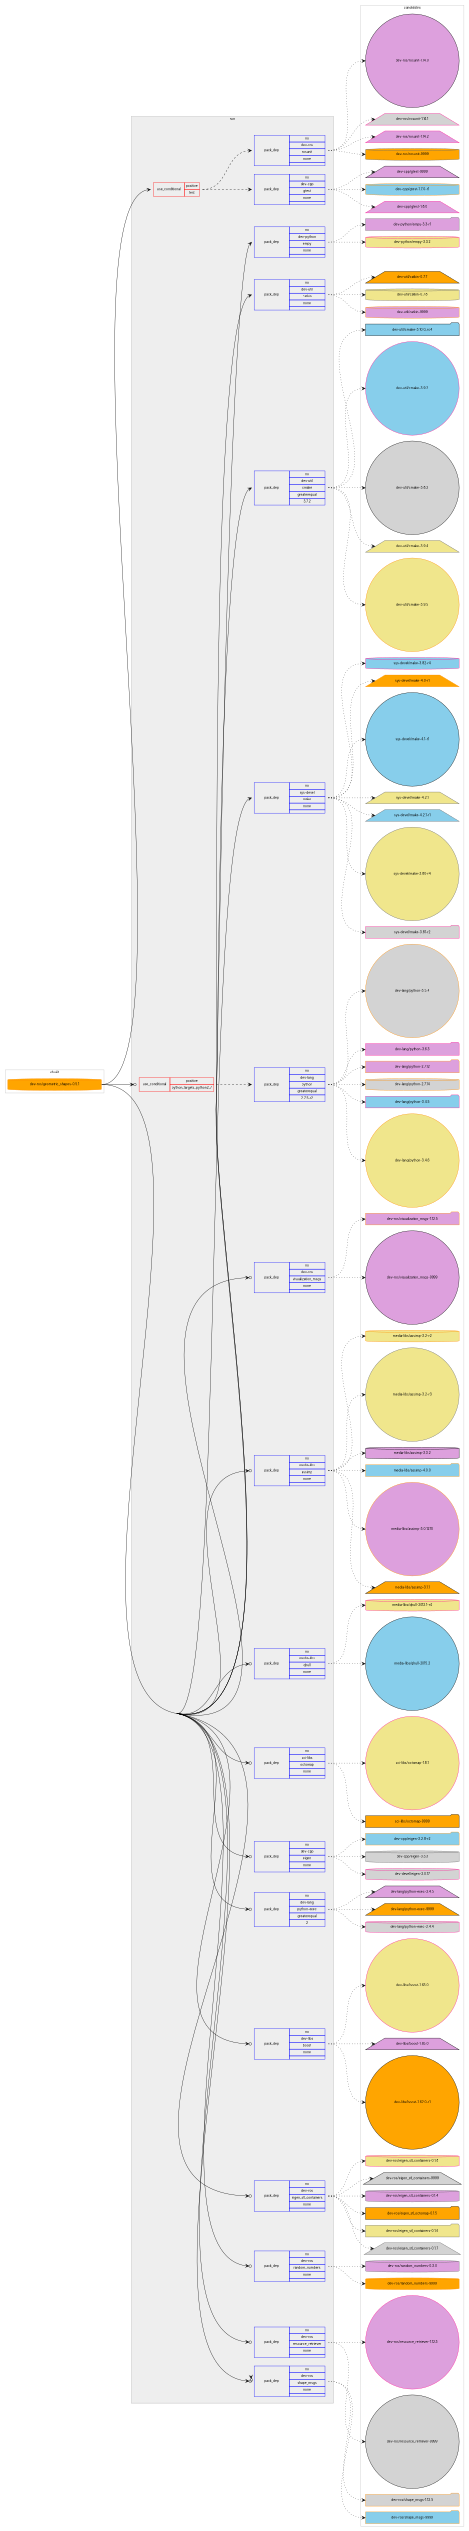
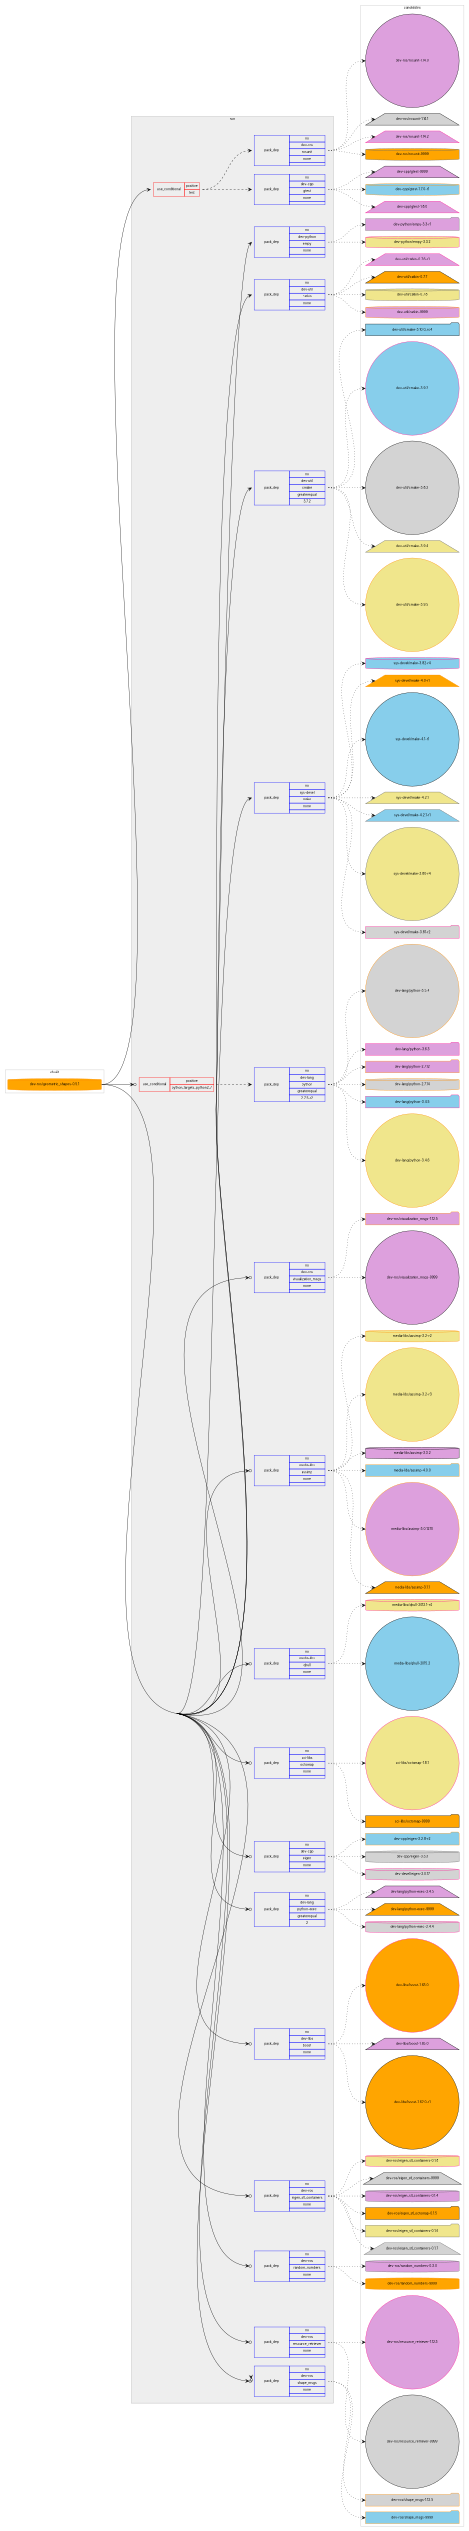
node "dev-ros/rosunit-1.14.1": color deeppink -> black
node "dev-util/catkin-0.7.6-r1": added
node "media-libs/assimp-3.2-r3": color gray40 -> darkorange
node "dev-libs/boost-1.63.0": fillcolor khaki -> orange
